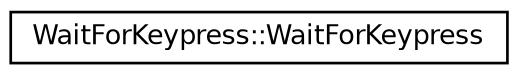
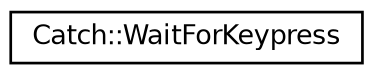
node "WaitForKeypress::WaitForKeypress": label "WaitForKeypress::WaitForKeypress" -> "Catch::WaitForKeypress"
